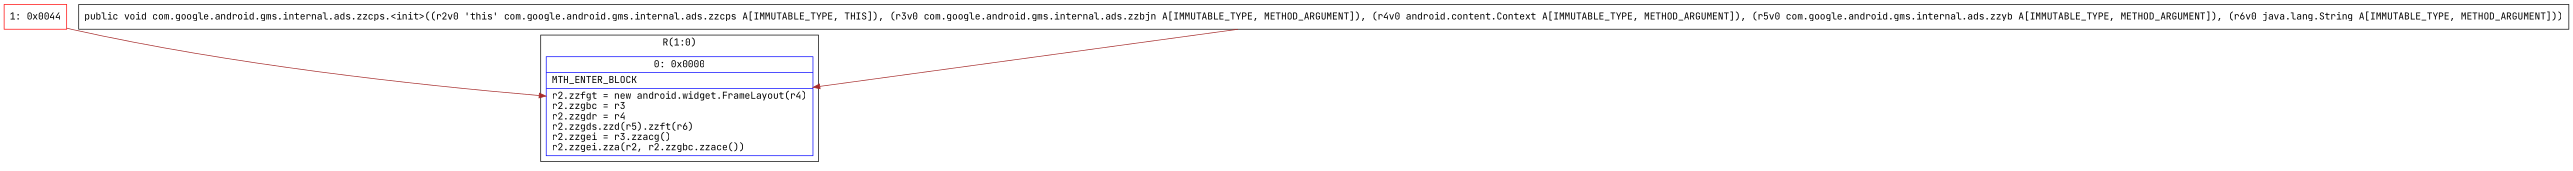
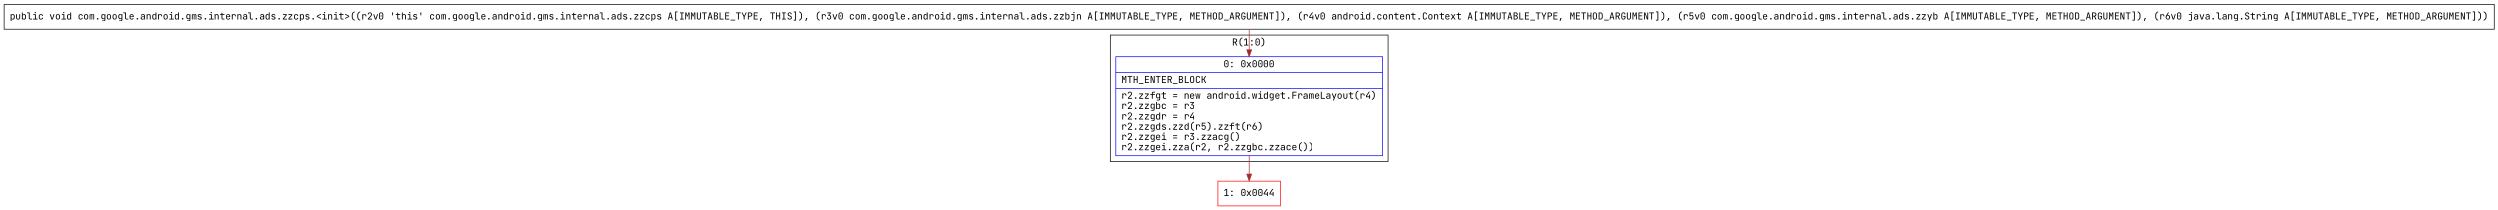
edge "1: 0x0044" -> "0: 0x0000": reversed
